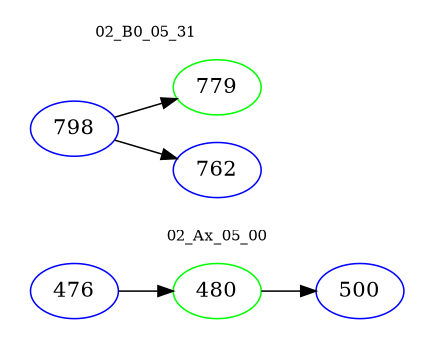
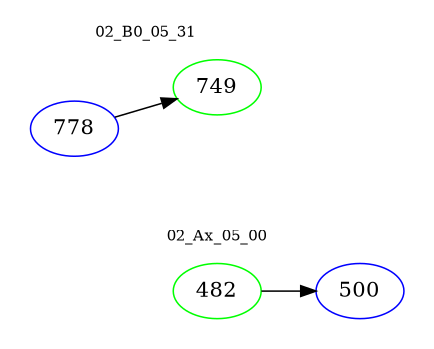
node "779": label "779" -> "749"
node "798": label "798" -> "778"
node "762": removed
node "476": removed
node "480": label "480" -> "482"
